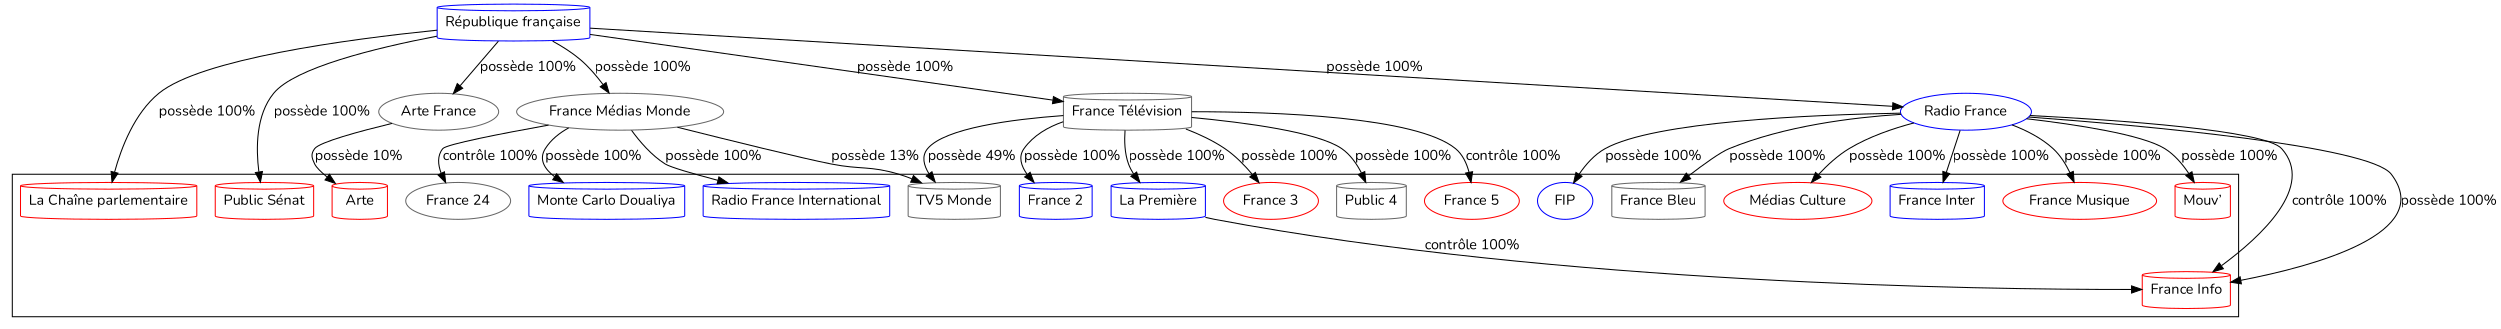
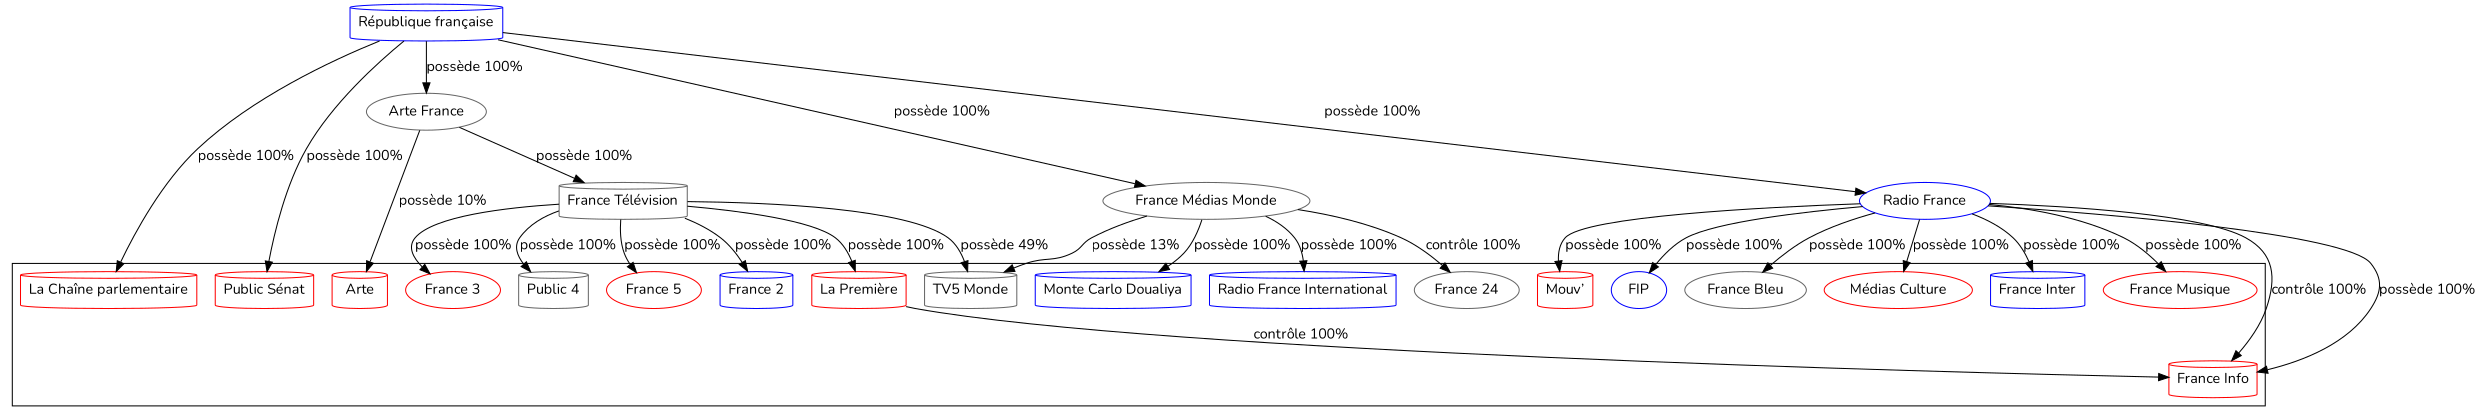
edge "République française" -> "France Télévision": now "Arte France" -> "France Télévision"
edge "France Télévision" -> "France 5": label "contrôle 100%" -> "possède 100%"
node "La Première": color blue -> red
node "France Bleu": shape cylinder -> ellipse
